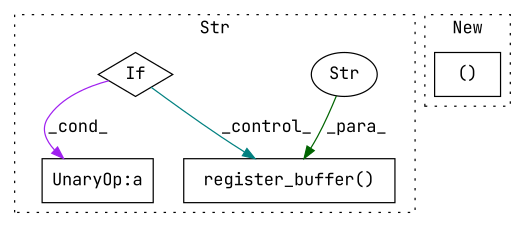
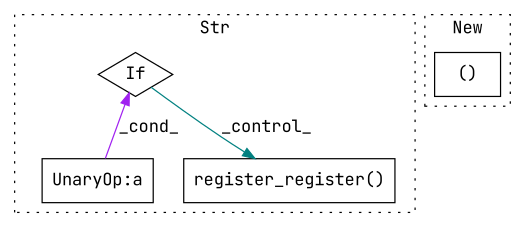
node "Str": removed
edge "If" -> "UnaryOp:a": reversed
node "register_buffer()": label "register_buffer()" -> "register_register()"
